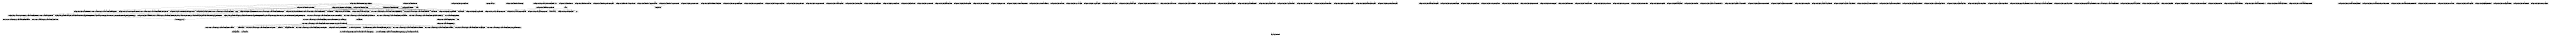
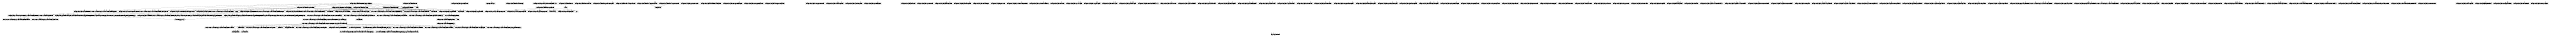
node "_ZN9LAMMPS_NS3Fix15setup_pre_forceEi": removed
node "_ZN9LAMMPS_NS3Fix12pre_neighborEv": removed
node "_ZN9LAMMPS_NS3Fix15pre_force_respaEiii": added
node "_ZN9LAMMPS_NS3Fix23write_data_section_sizeEiRiS1_": added
node "_ZN9LAMMPS_NS3Fix13zero_rotationEv": removed
